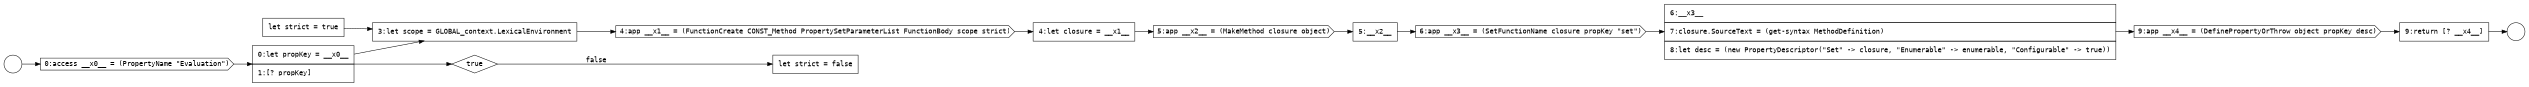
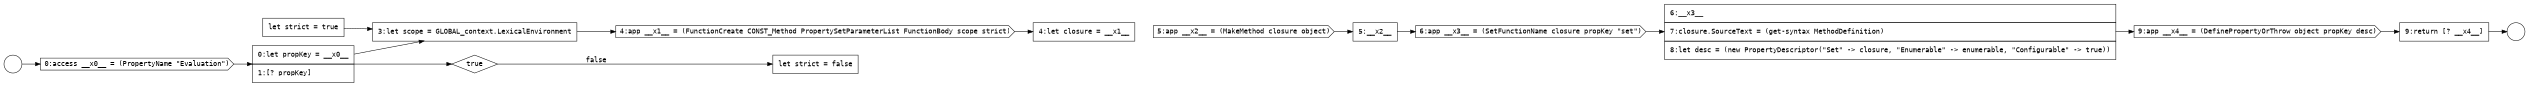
edge "4:let closure = __x1__" -> "5:app __x2__ = (MakeMethod closure object)": removed
